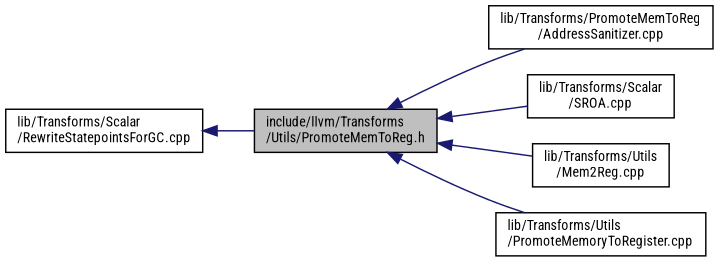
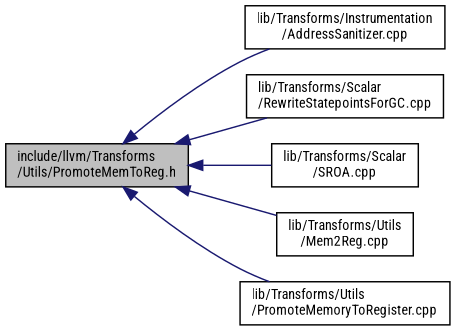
node "lib/Transforms/PromoteMemToReg /AddressSanitizer.cpp": label "lib/Transforms/PromoteMemToReg /AddressSanitizer.cpp" -> "lib/Transforms/Instrumentation /AddressSanitizer.cpp"
edge "include/llvm/Transforms /Utils/PromoteMemToReg.h" -> "lib/Transforms/Scalar /RewriteStatepointsForGC.cpp": reversed
